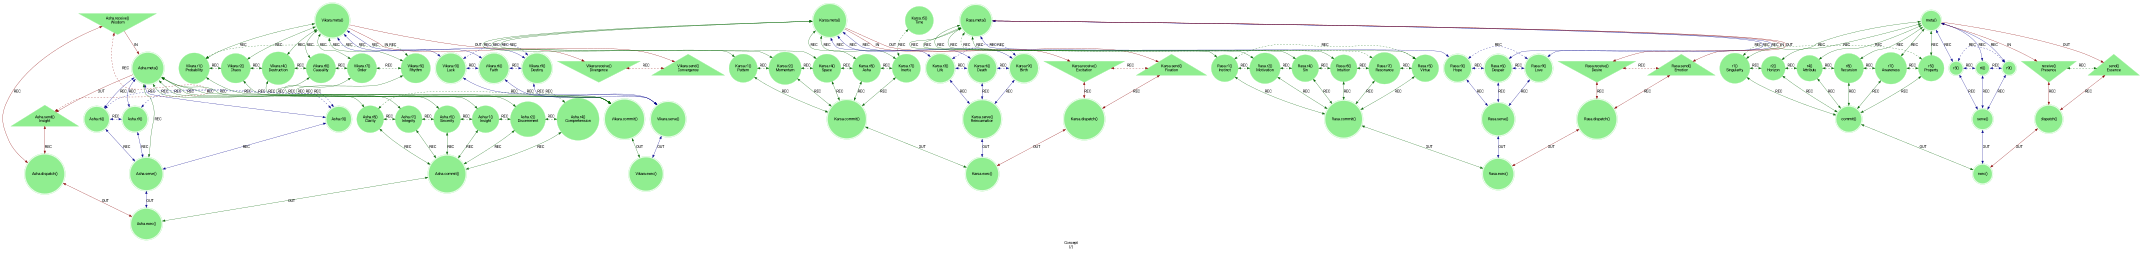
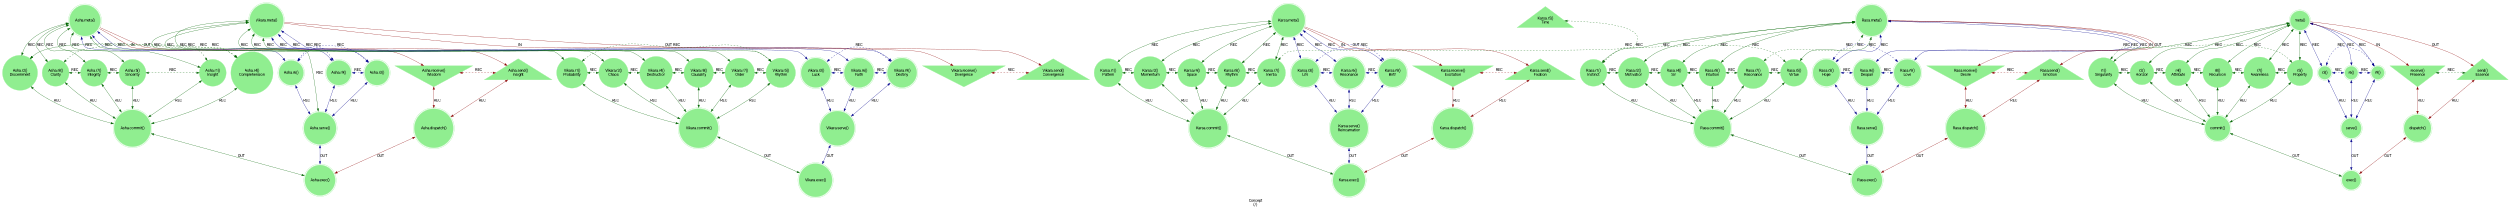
node "Karsa.r5() Time": shape circle -> triangle
edge "Asha.receive() Wisdom" -> "Asha.meta()": reversed
node "Karsa.r8() Asha": label "Karsa.r8() Asha" -> "Karsa.r8() Rhythm"
node "Karsa.r6() Death": label "Karsa.r6() Death" -> "Karsa.r6() Resonance"
